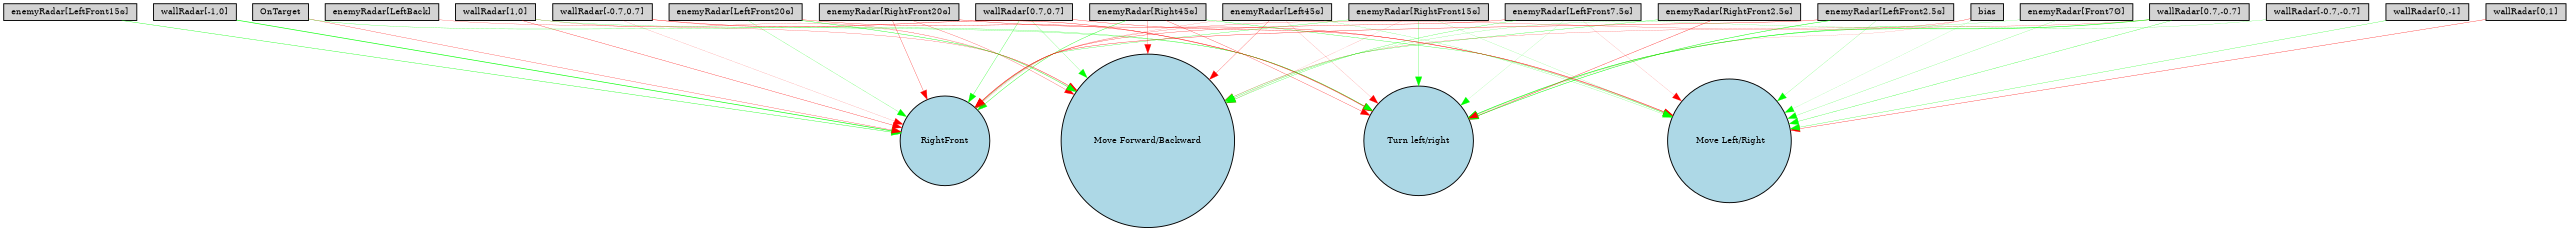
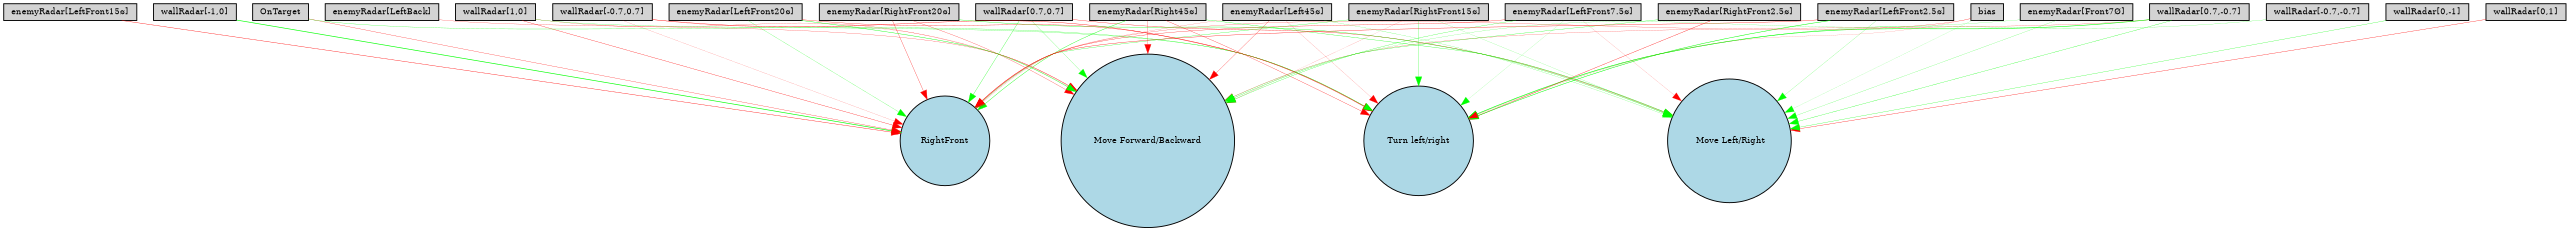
edge "enemyRadar[RightFront20ø]" -> "Move Left/Right": color red -> green
edge "enemyRadar[LeftFront15ø]" -> "RightFront": color green -> red
